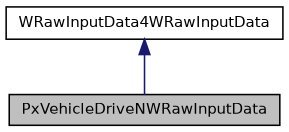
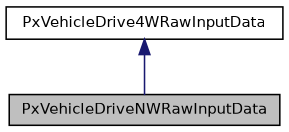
node "WRawInputData4WRawInputData": label "WRawInputData4WRawInputData" -> "PxVehicleDrive4WRawInputData"
